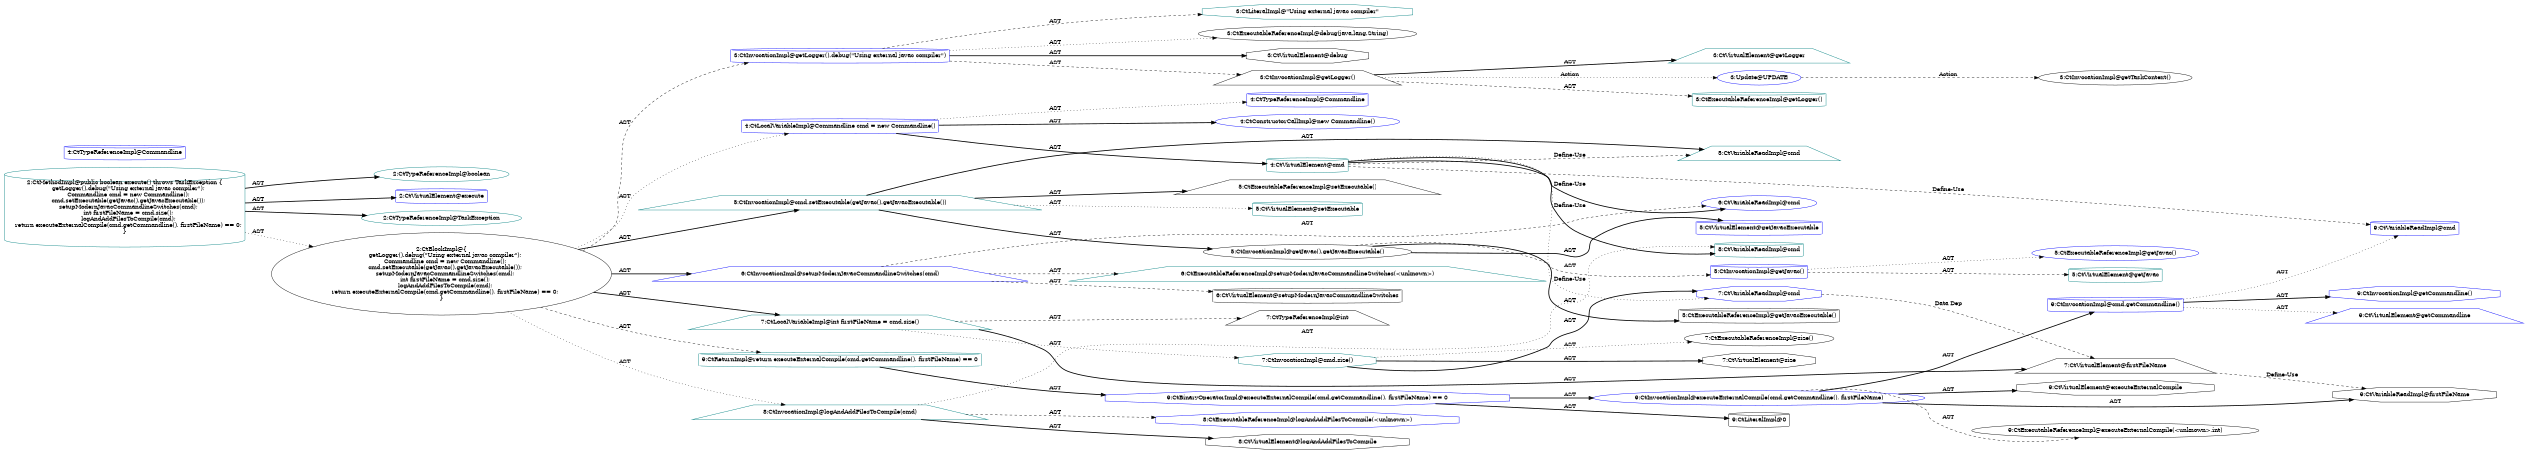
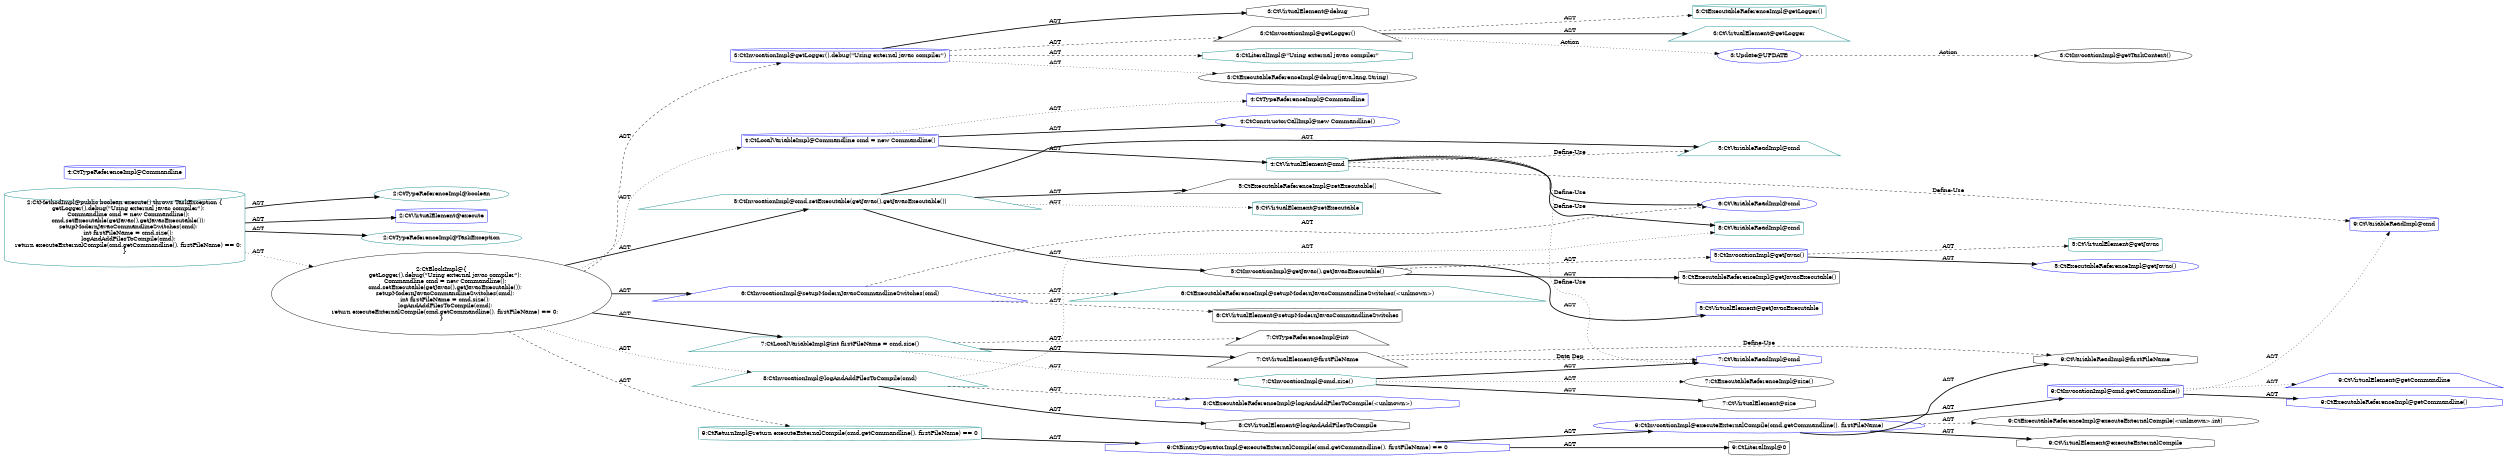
edge "5:CtInvocationImpl@getJavac()" -> "5:CtExecutableReferenceImpl@getJavac()": style dotted -> bold
node "9:CtInvocationImpl@getCommandline()": label "9:CtInvocationImpl@getCommandline()" -> "9:CtExecutableReferenceImpl@getCommandline()"
edge "7:CtVariableReadImpl@cmd" -> "7:CtVirtualElement@firstFileName": reversed
